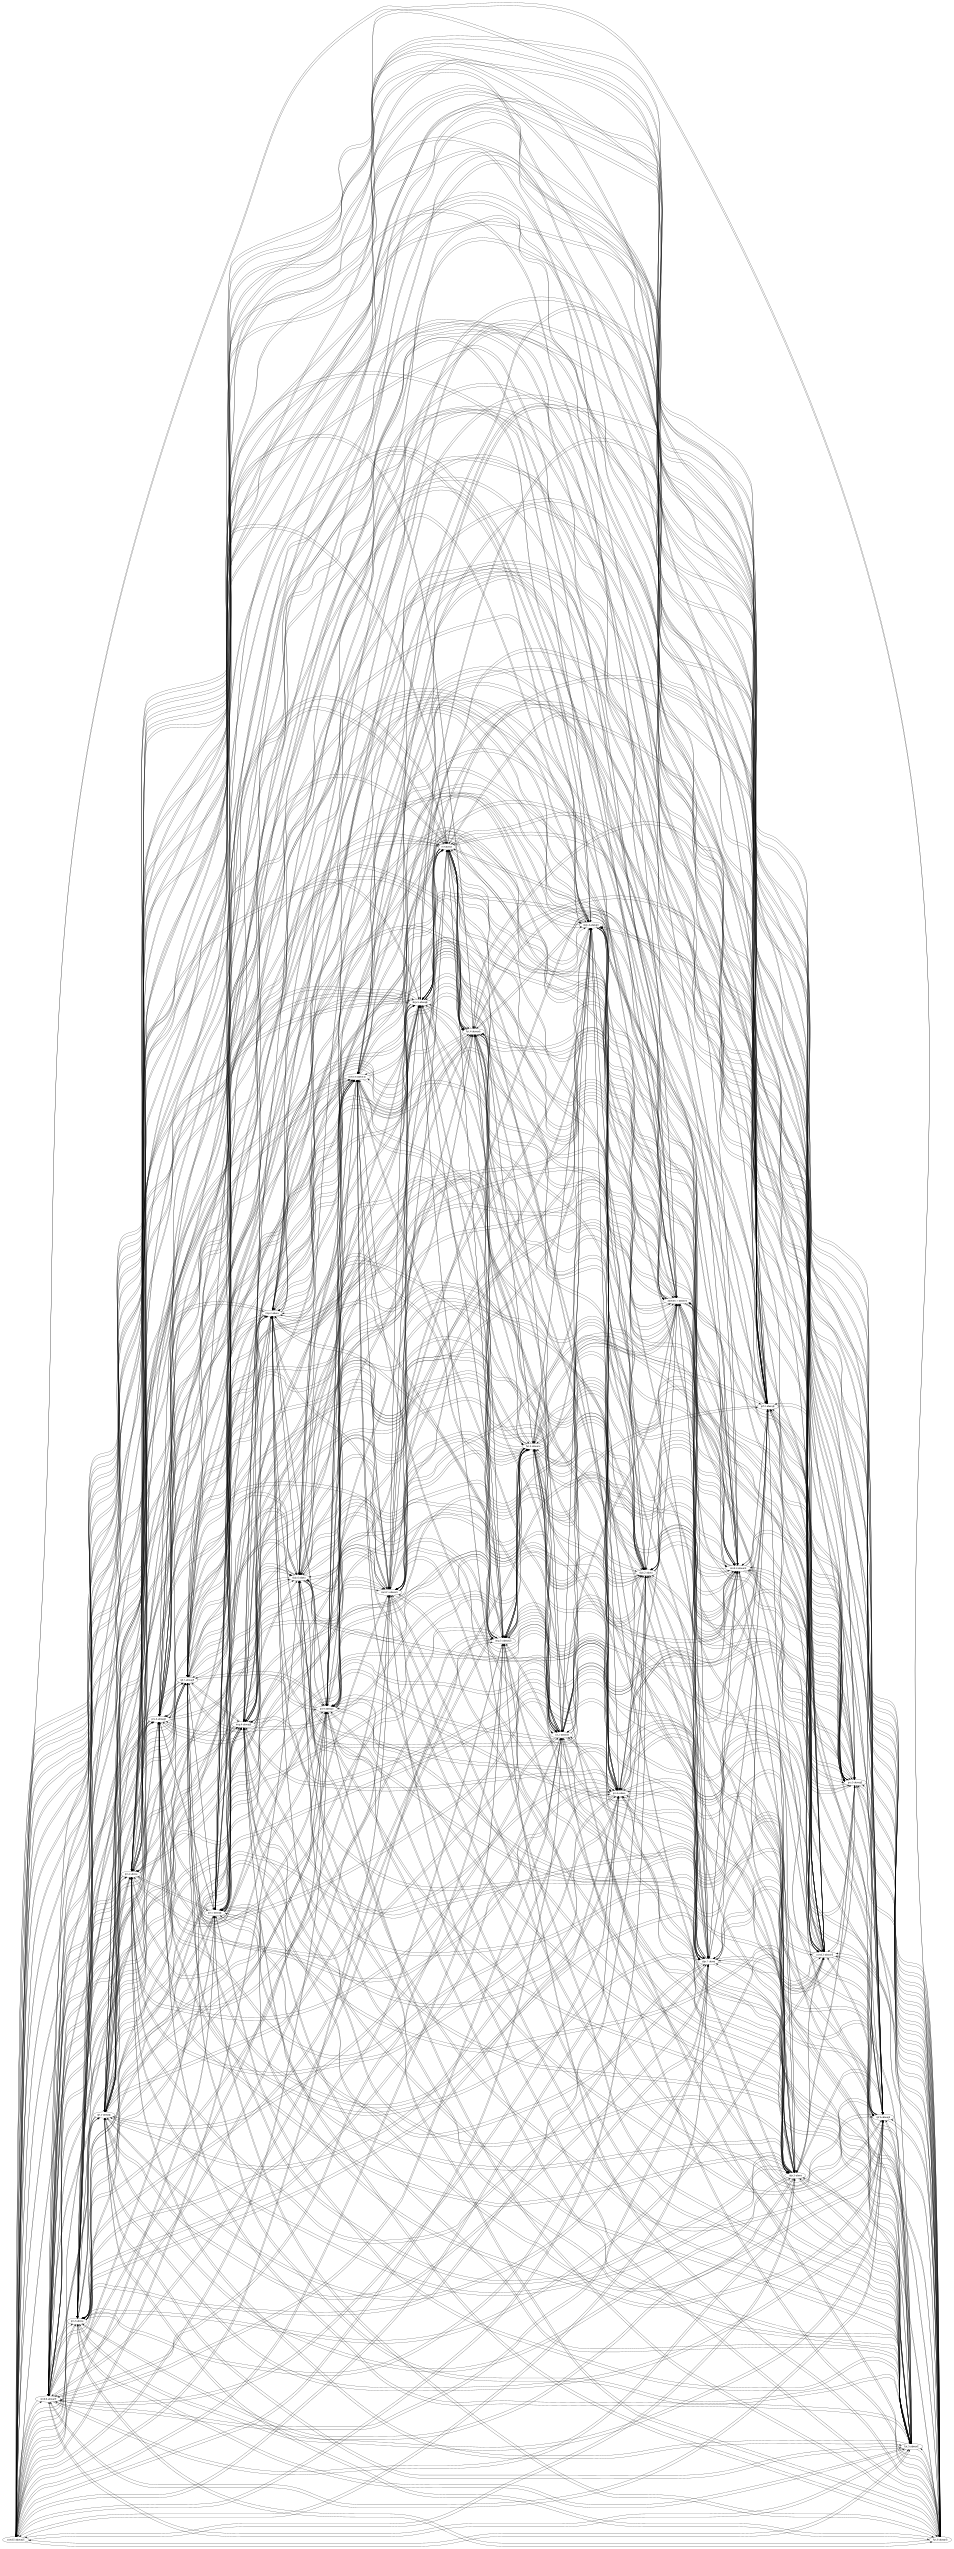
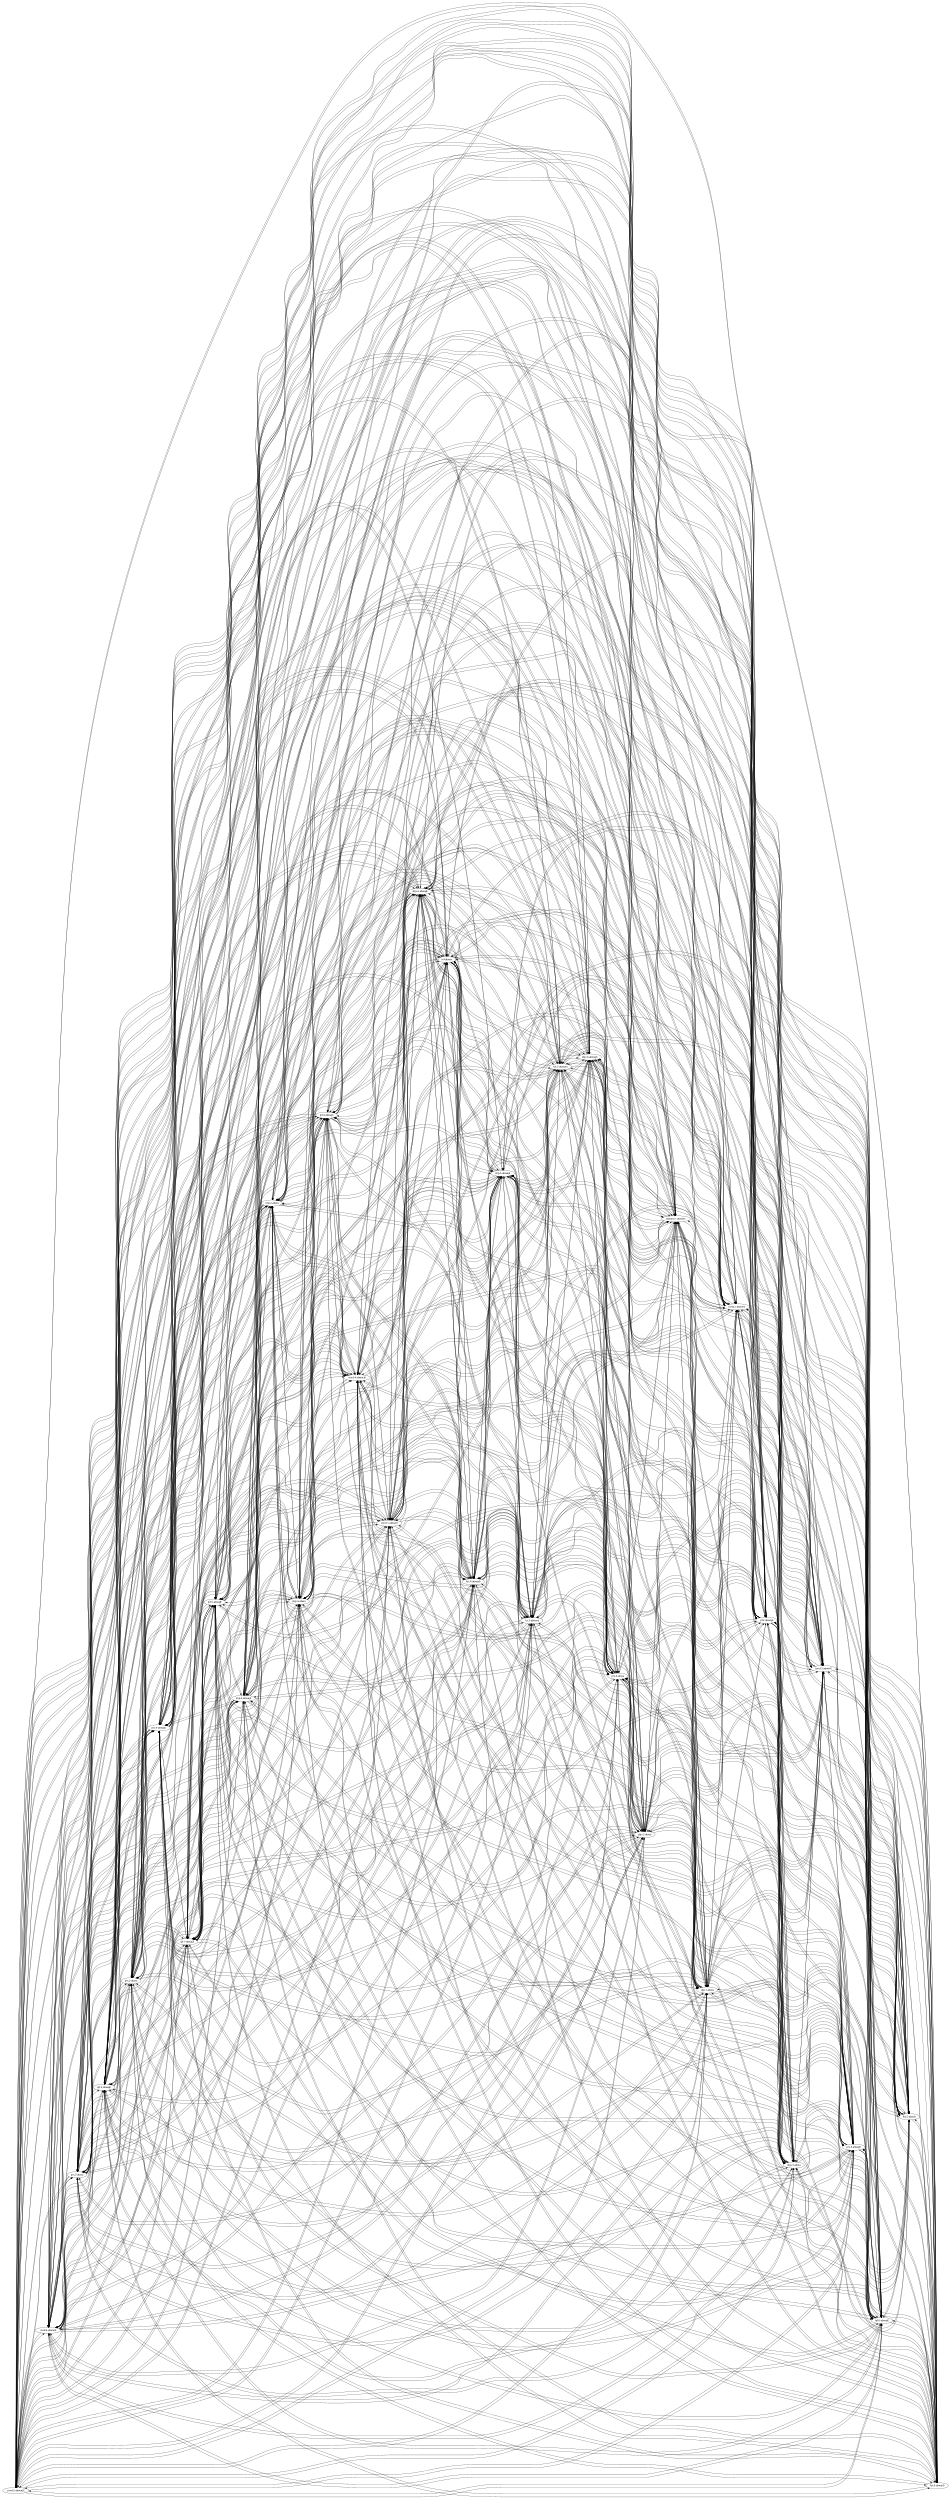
node "imp.5-abwarjô": label "imp.5-abwarjô" -> "imp.5-abwajE"
edge "fut.6-abwarô" -> "fut.2-abwara": removed
node "fut.5-abwarE": label "fut.5-abwarE" -> "fut.5-abwar"
